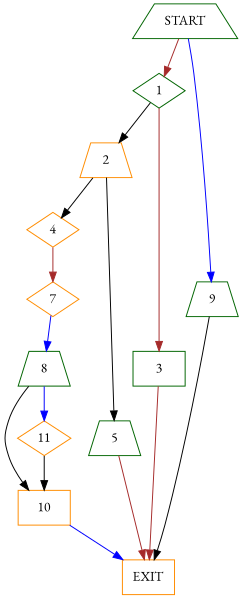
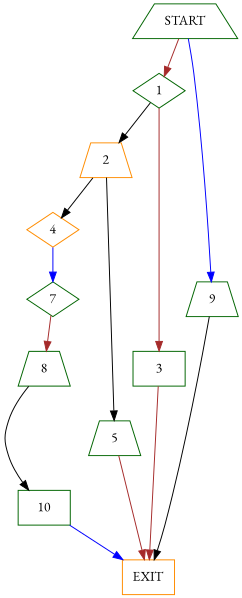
edge "4" -> "7": color brown -> blue
node "7": color darkorange -> darkgreen
edge "7" -> "8": color blue -> brown
node "11": removed
node "10": color darkorange -> darkgreen
